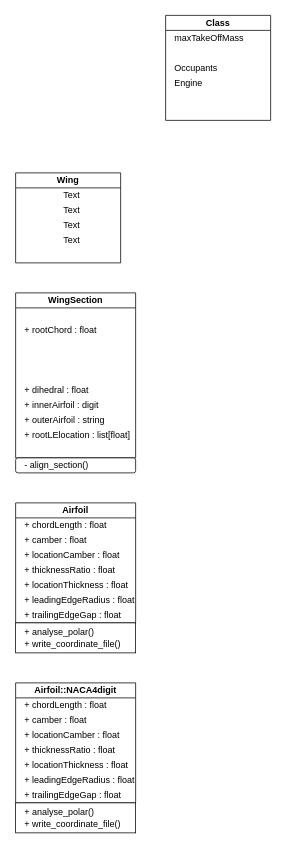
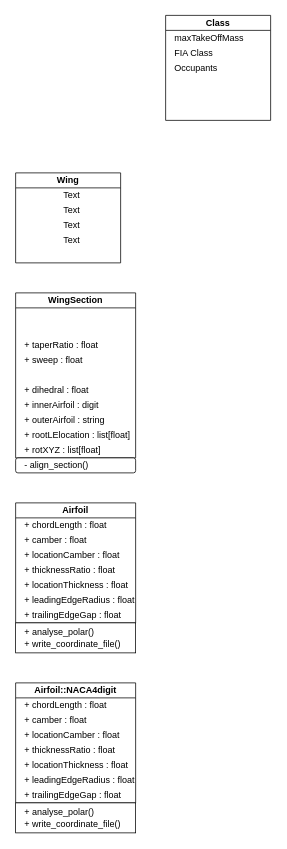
node "FIA Class": added
node "Engine": removed
node "+ rootChord : float": removed
node "+ taperRatio : float": added
node "+ sweep : float": added
node "+ rotXYZ : list[float]": added
